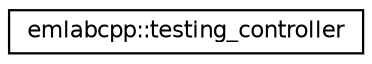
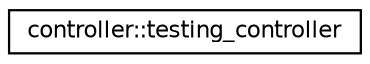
node "emlabcpp::testing_controller": label "emlabcpp::testing_controller" -> "controller::testing_controller"
